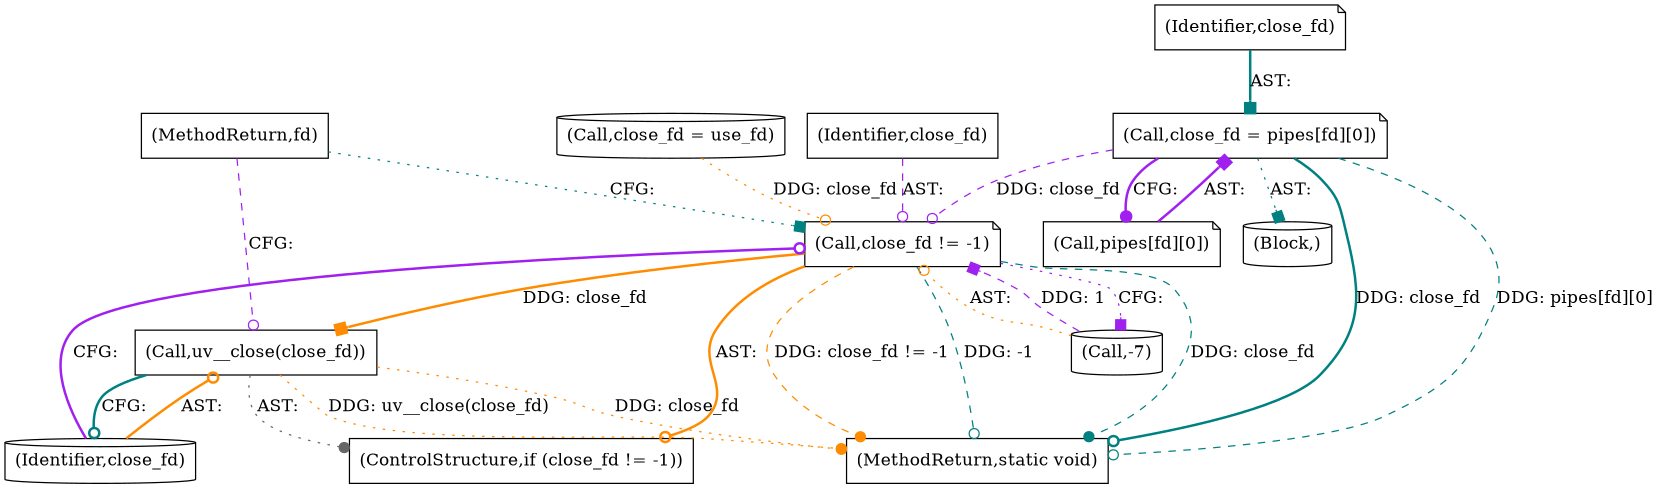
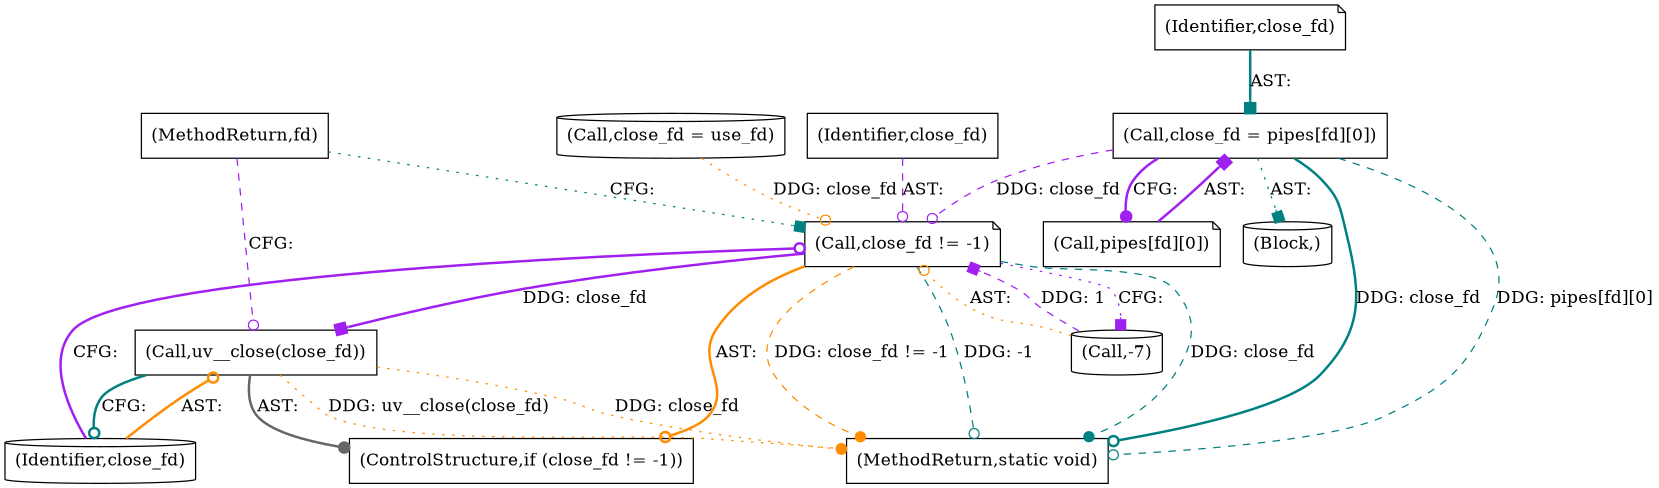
node "(Call,close_fd = pipes[fd][0])": shape note -> box
edge "(Call,close_fd != -1)" -> "(Call,uv__close(close_fd))": color darkorange -> purple
edge "(Call,uv__close(close_fd))" -> "(ControlStructure,if (close_fd != -1))": style dotted -> bold
